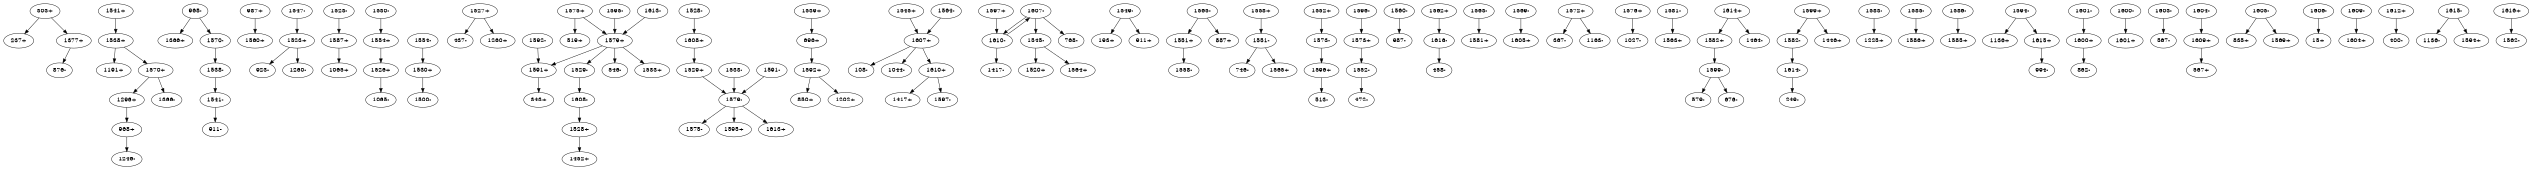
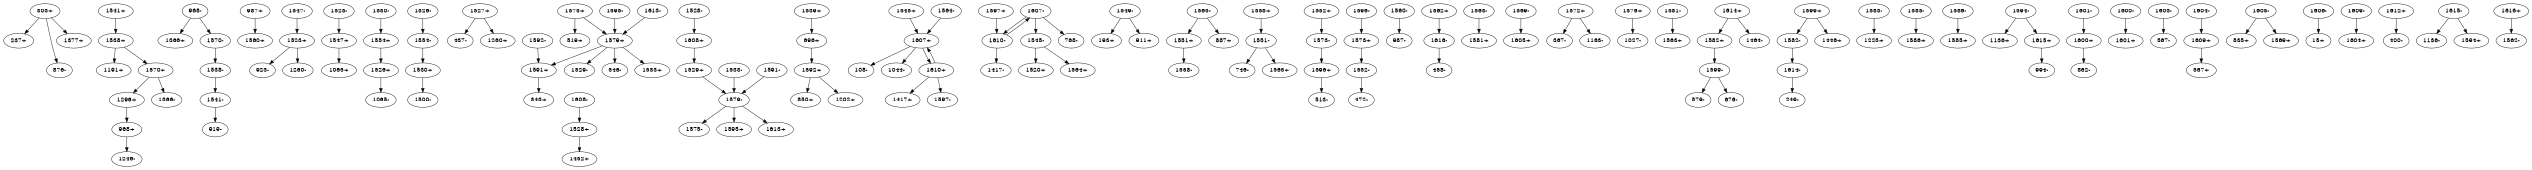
node "1526-": added
node "1587+": label "1587+" -> "1547+"
edge "1377+" -> "876-": now "303+" -> "876-"
edge "1610+" -> "1607+": added
edge "1529-" -> "1608-": removed
node "911-": label "911-" -> "919-"
